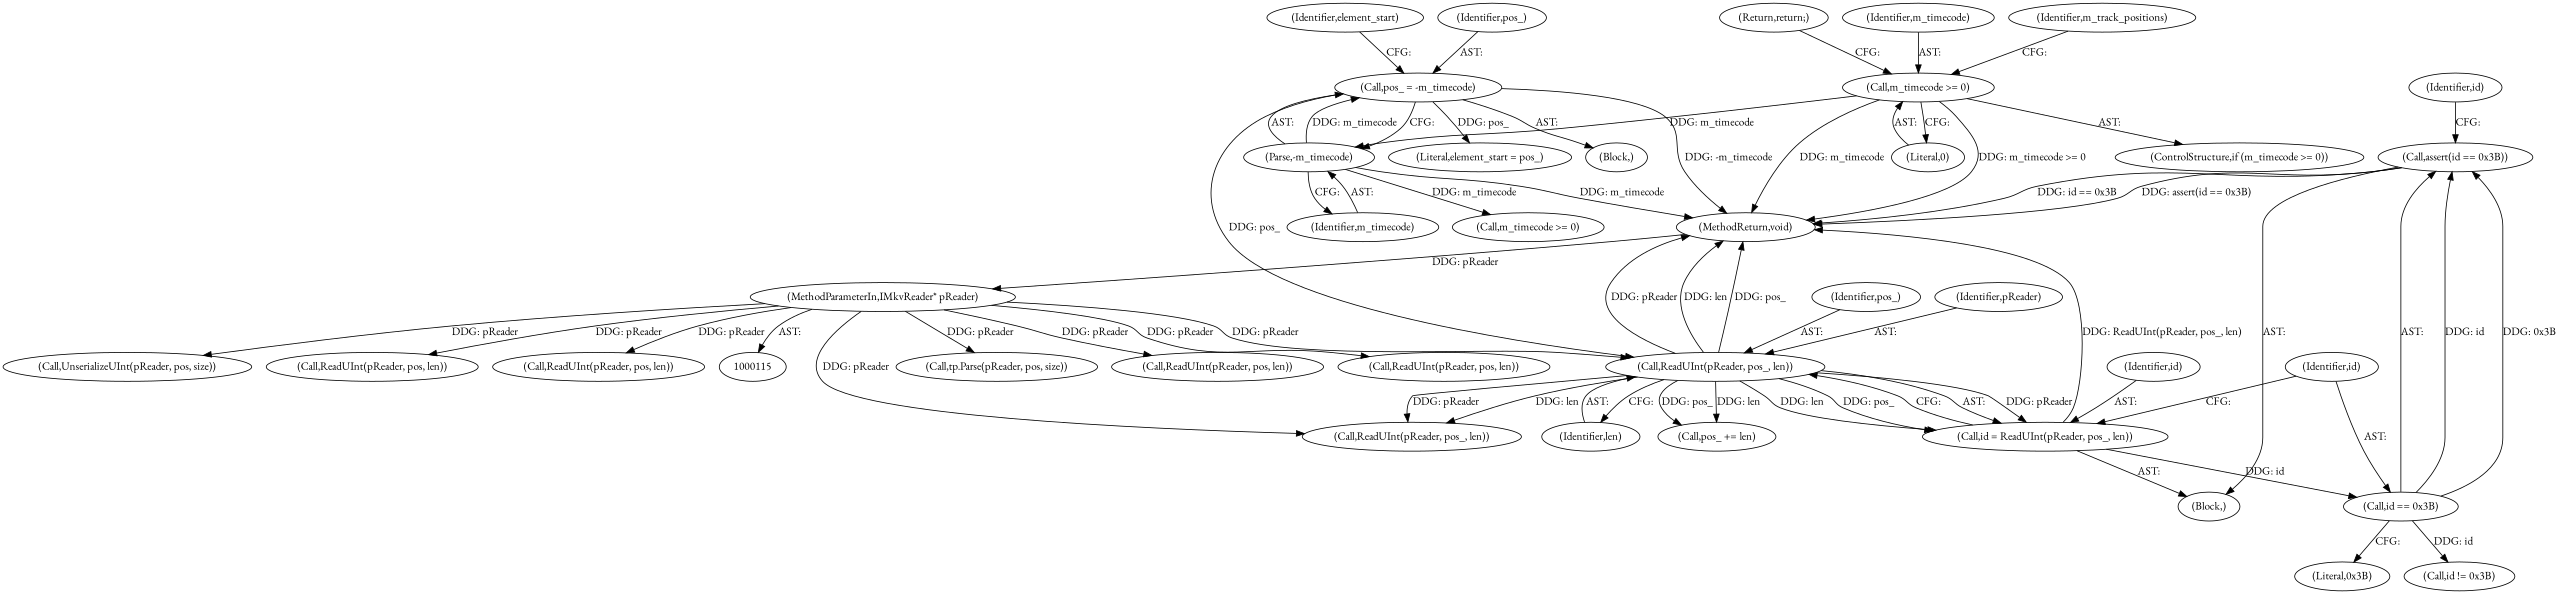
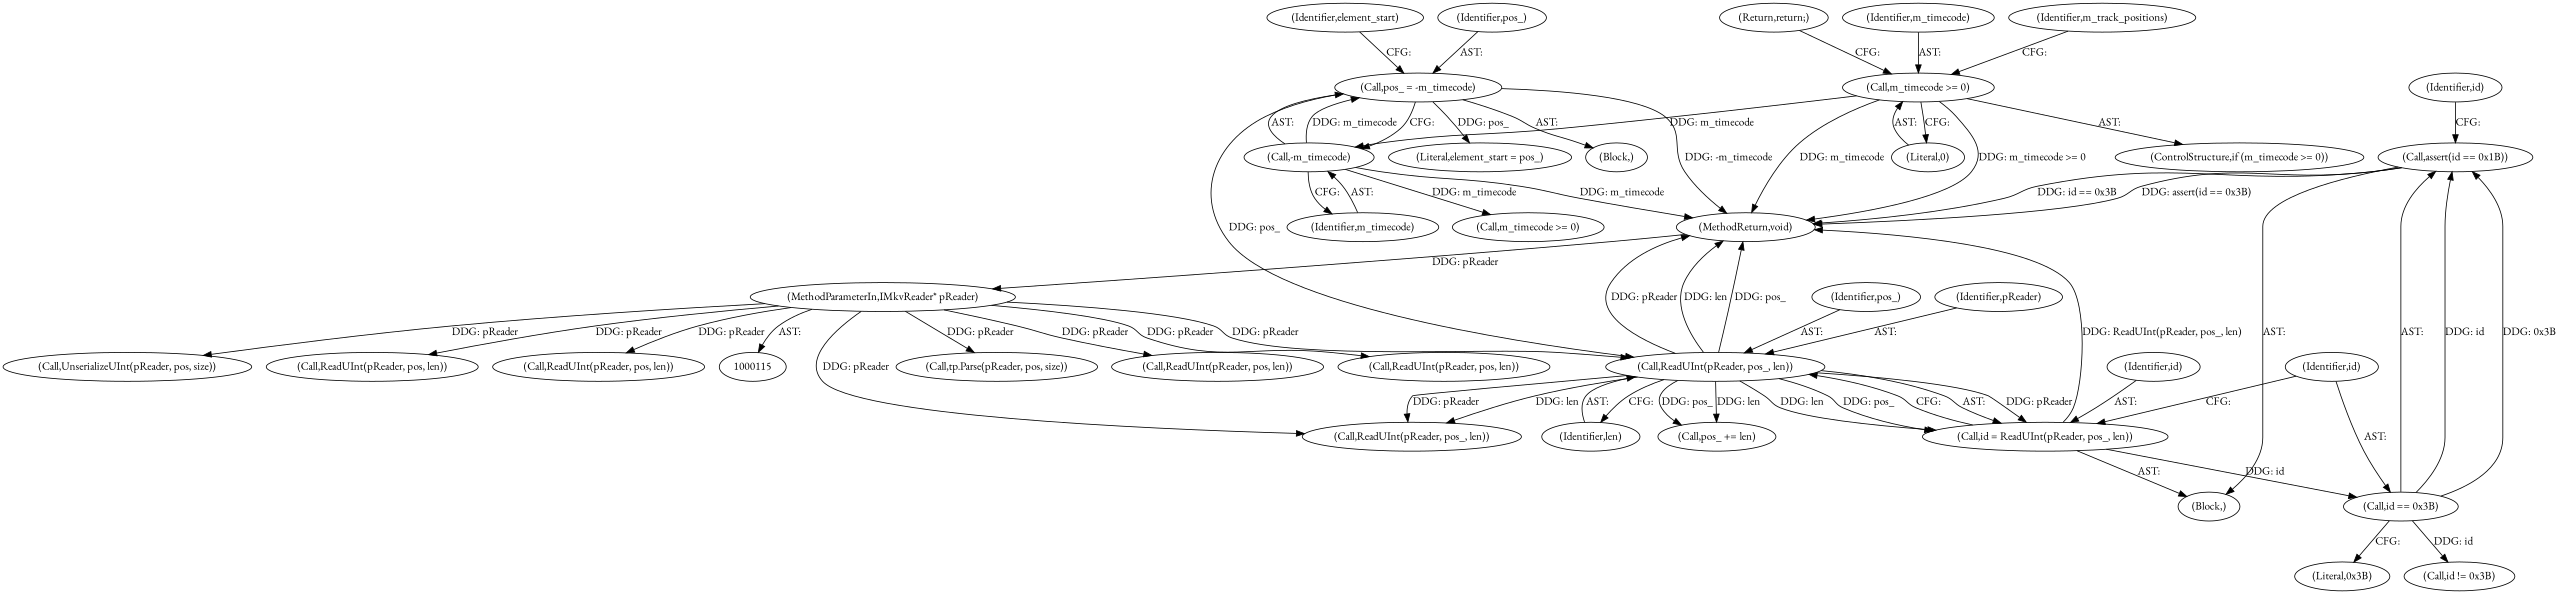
node "(Parse,-m_timecode)": label "(Parse,-m_timecode)" -> "(Call,-m_timecode)"
node "(Call,assert(id == 0x3B))": label "(Call,assert(id == 0x3B))" -> "(Call,assert(id == 0x1B))"
